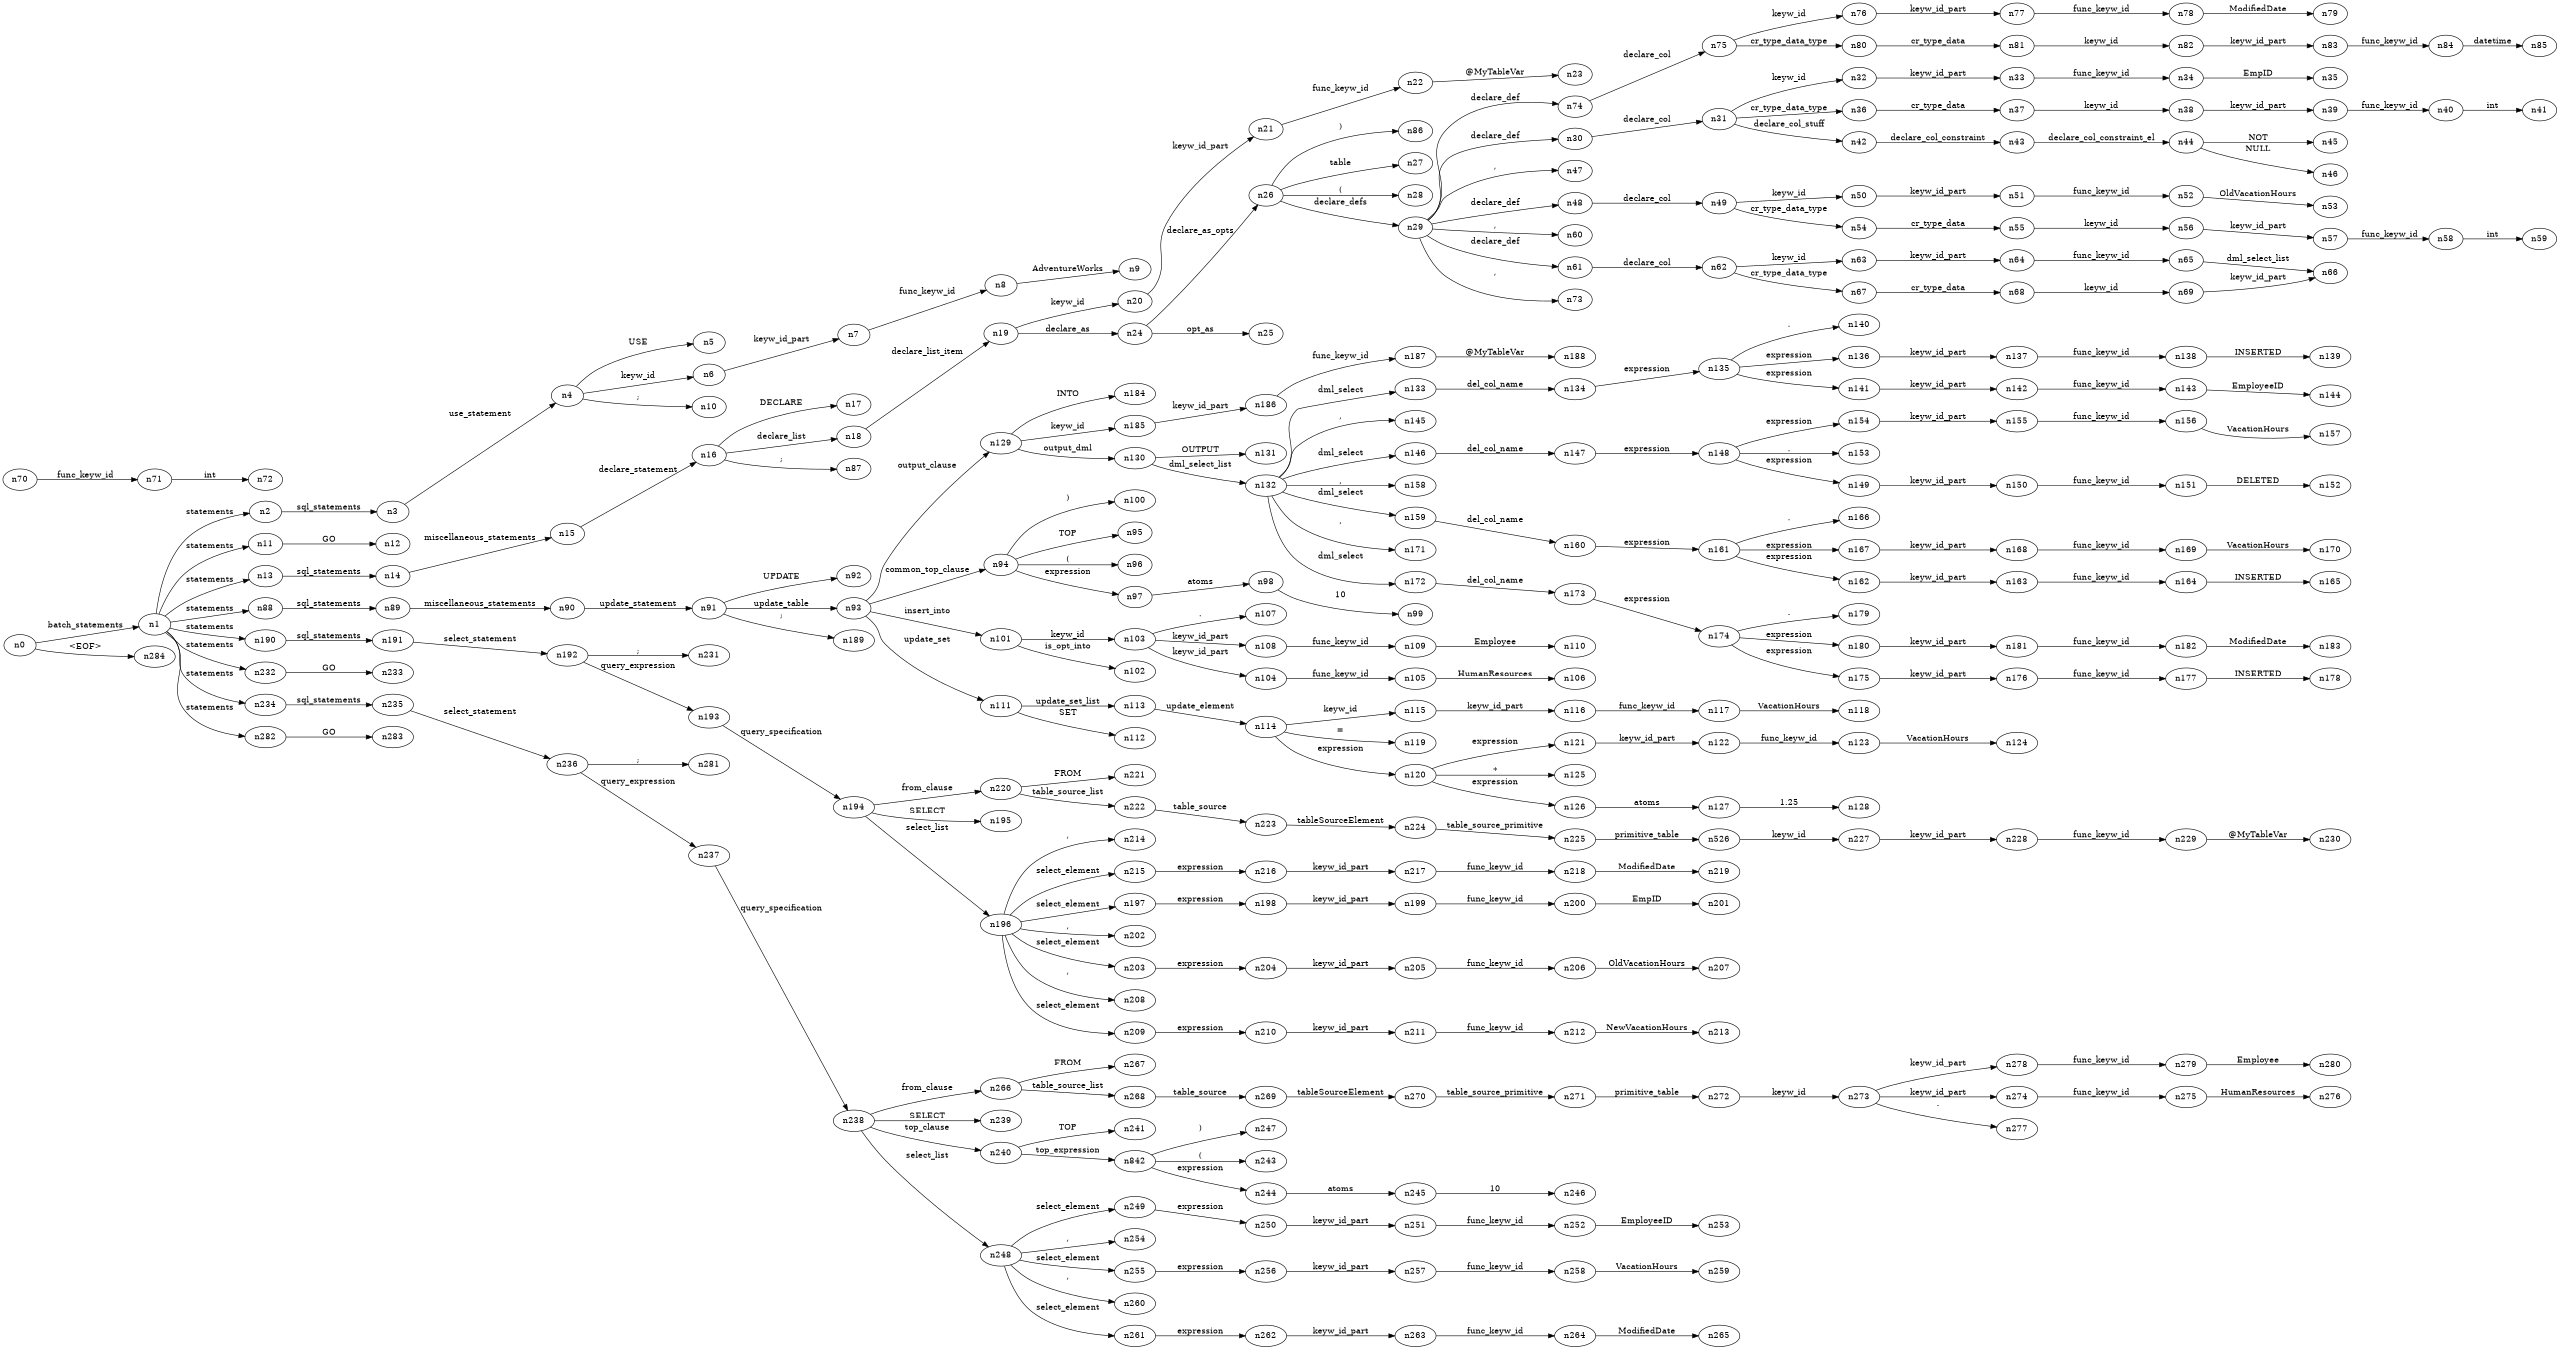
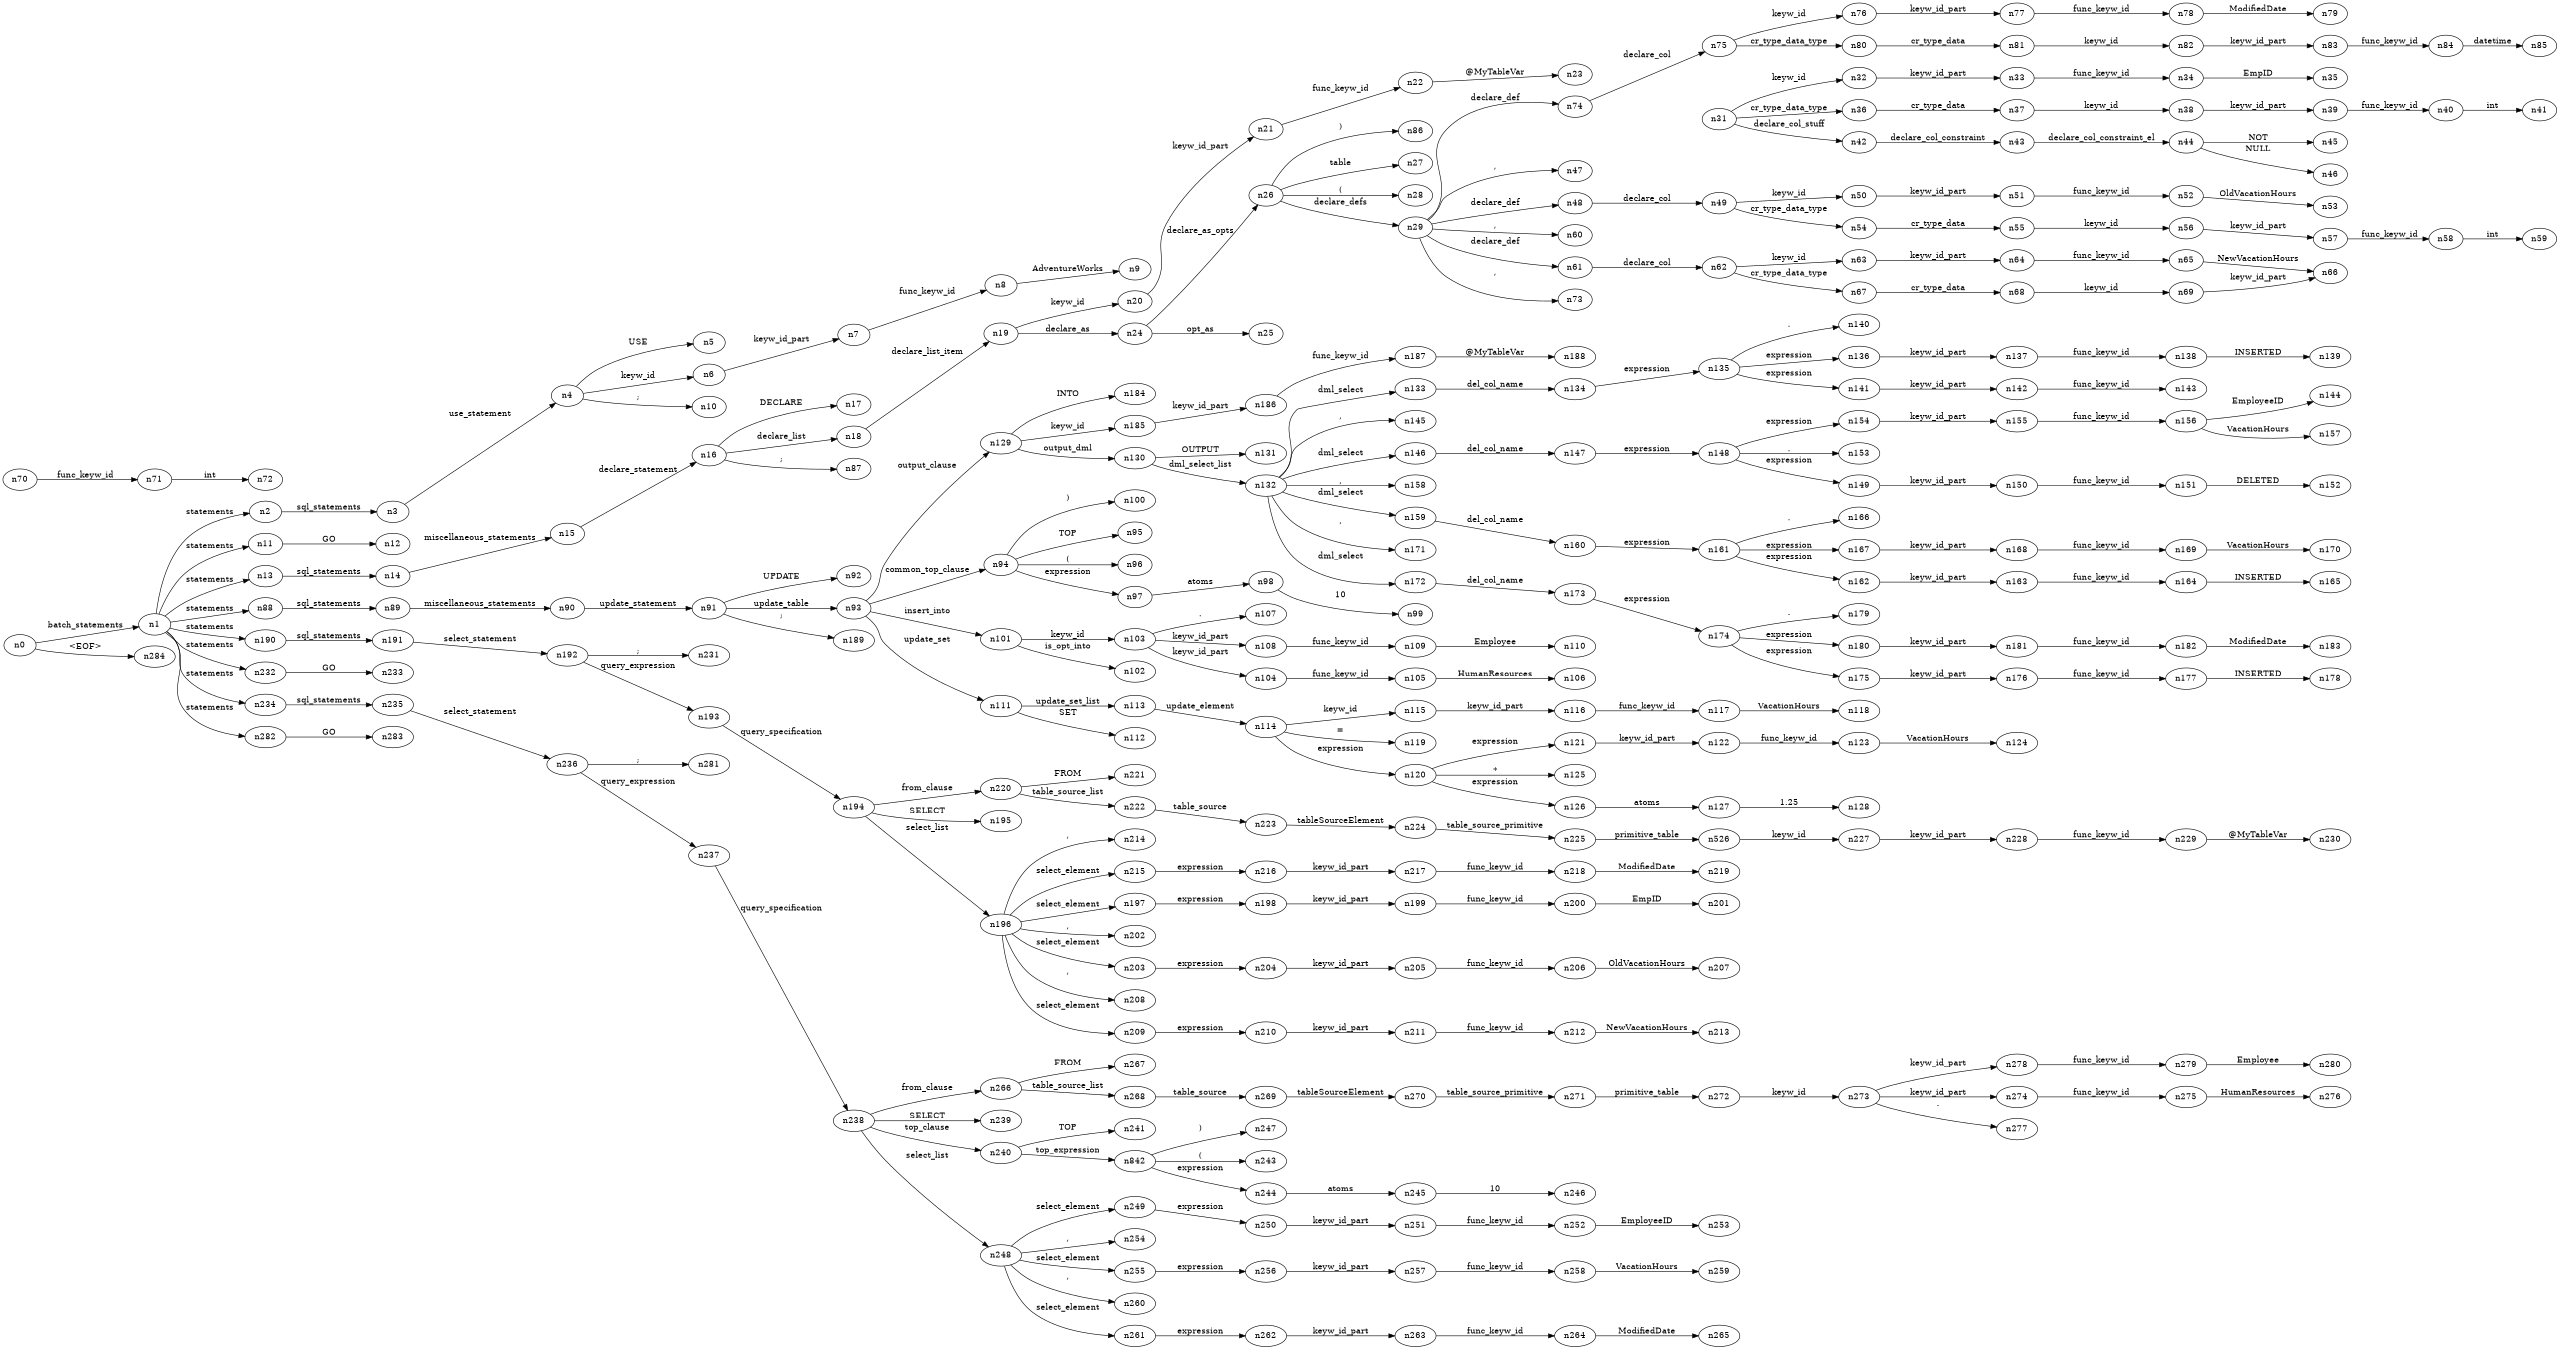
node "n30": removed
edge "n65" -> "n66": label "dml_select_list" -> "NewVacationHours"
edge "n143" -> "n144": now "n156" -> "n144"
